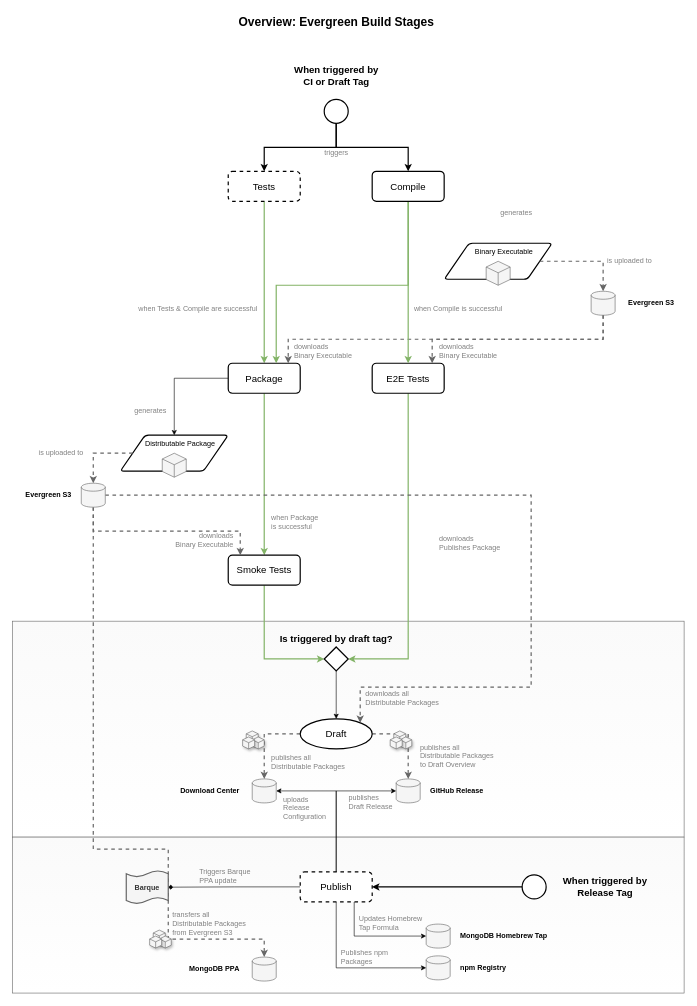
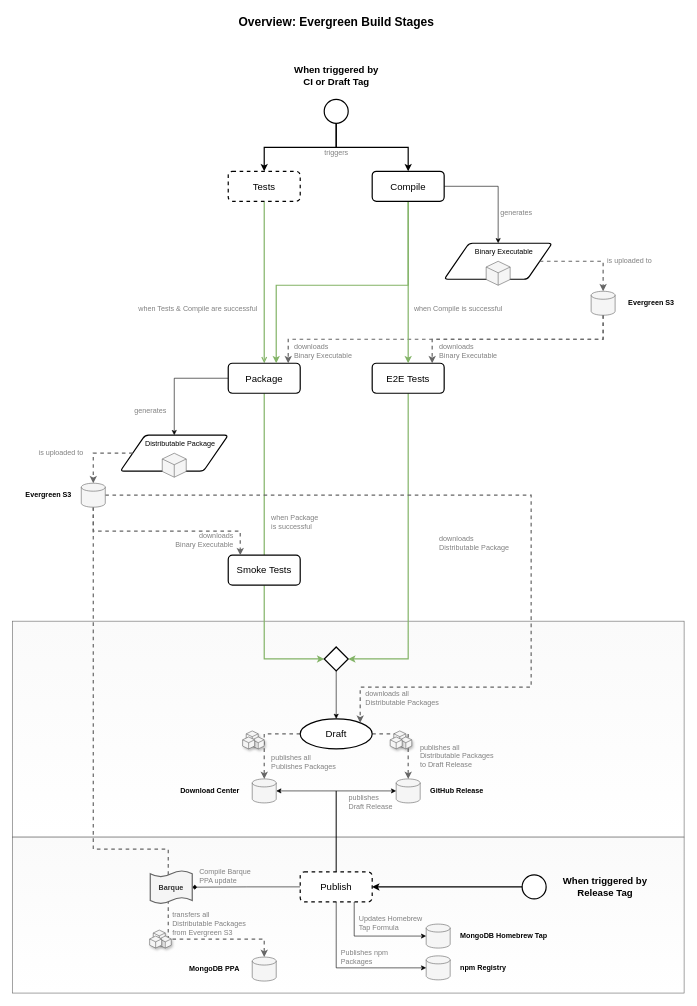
edge "Compile" -> "Binary Executable": added
edge "Tests" -> "Package": arrowhead classic -> open
node "downloads Publishes Package": label "downloads Publishes Package" -> "downloads Distributable Package"
edge "Package" -> "Smoke Tests": arrowhead classic -> none
node "Is triggered by draft tag?": removed
node "publishes all Distributable Packages to Draft Overview": label "publishes all Distributable Packages to Draft Overview" -> "publishes all Distributable Packages to Draft Release"
node "publishes all Distributable Packages": label "publishes all Distributable Packages" -> "publishes all Publishes Packages"
node "uploads Release Configuration": removed
node "Triggers Barque PPA update": label "Triggers Barque PPA update" -> "Compile Barque PPA update"
node "Barque": moved (147, 887) -> (171, 887)
